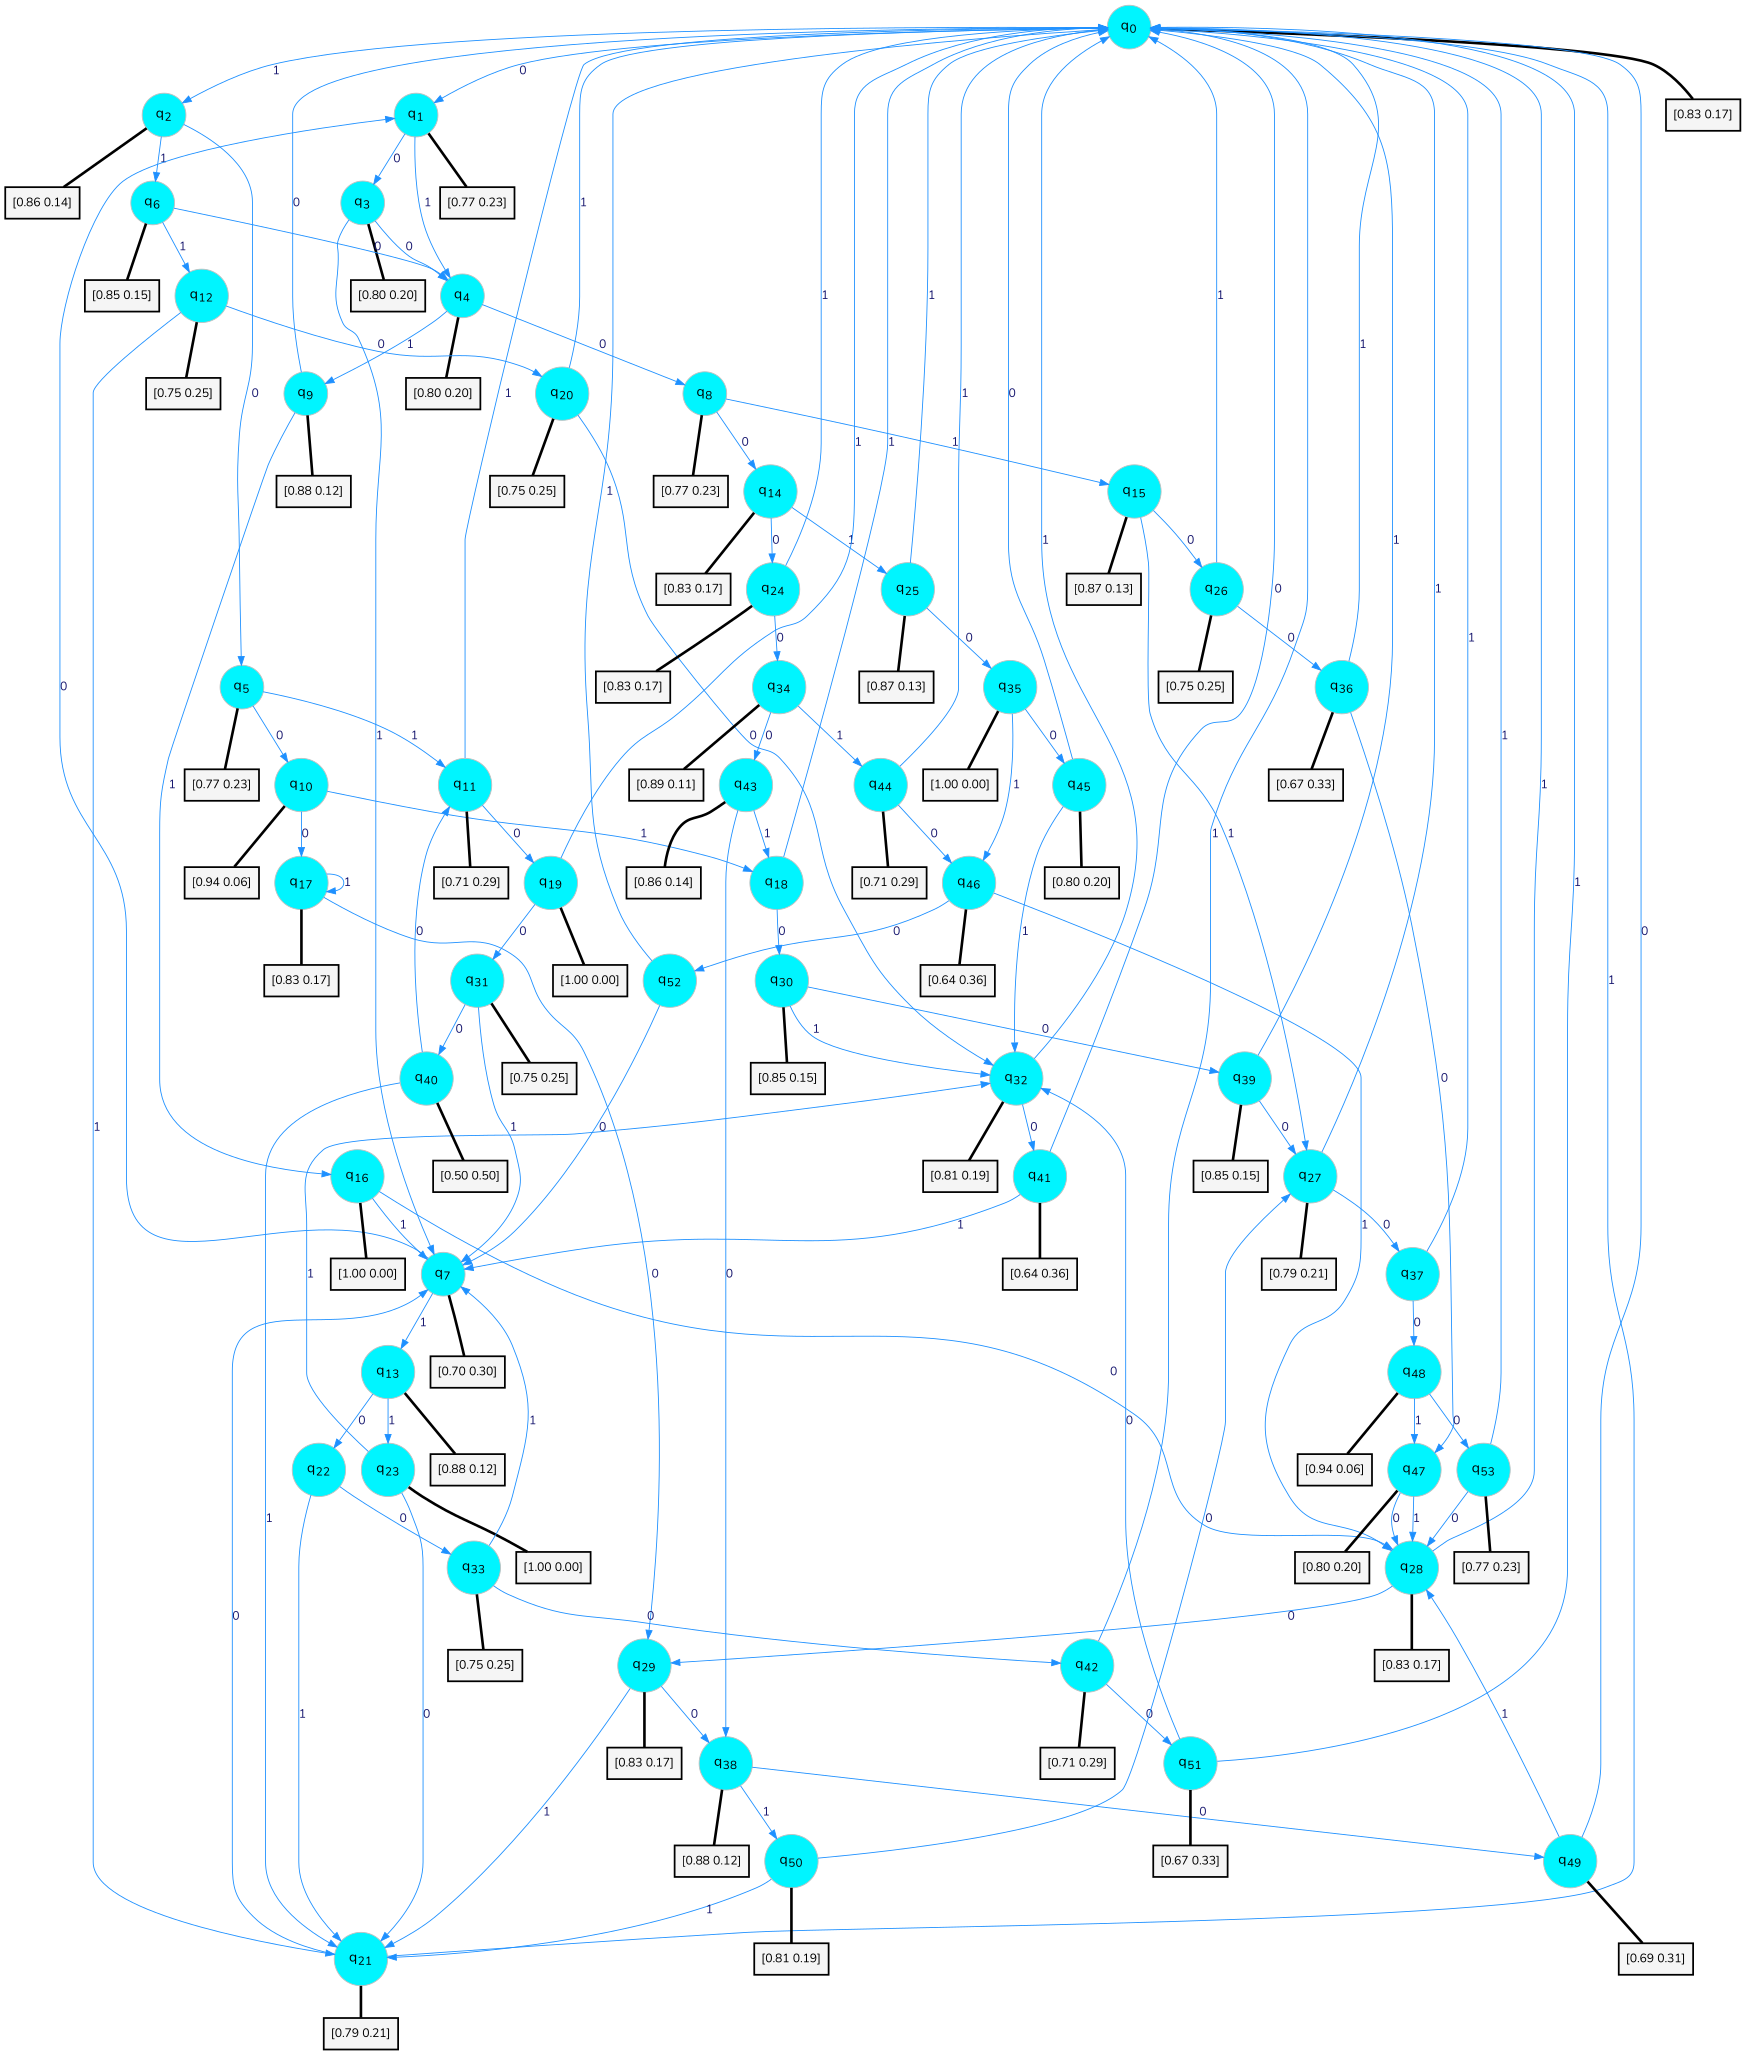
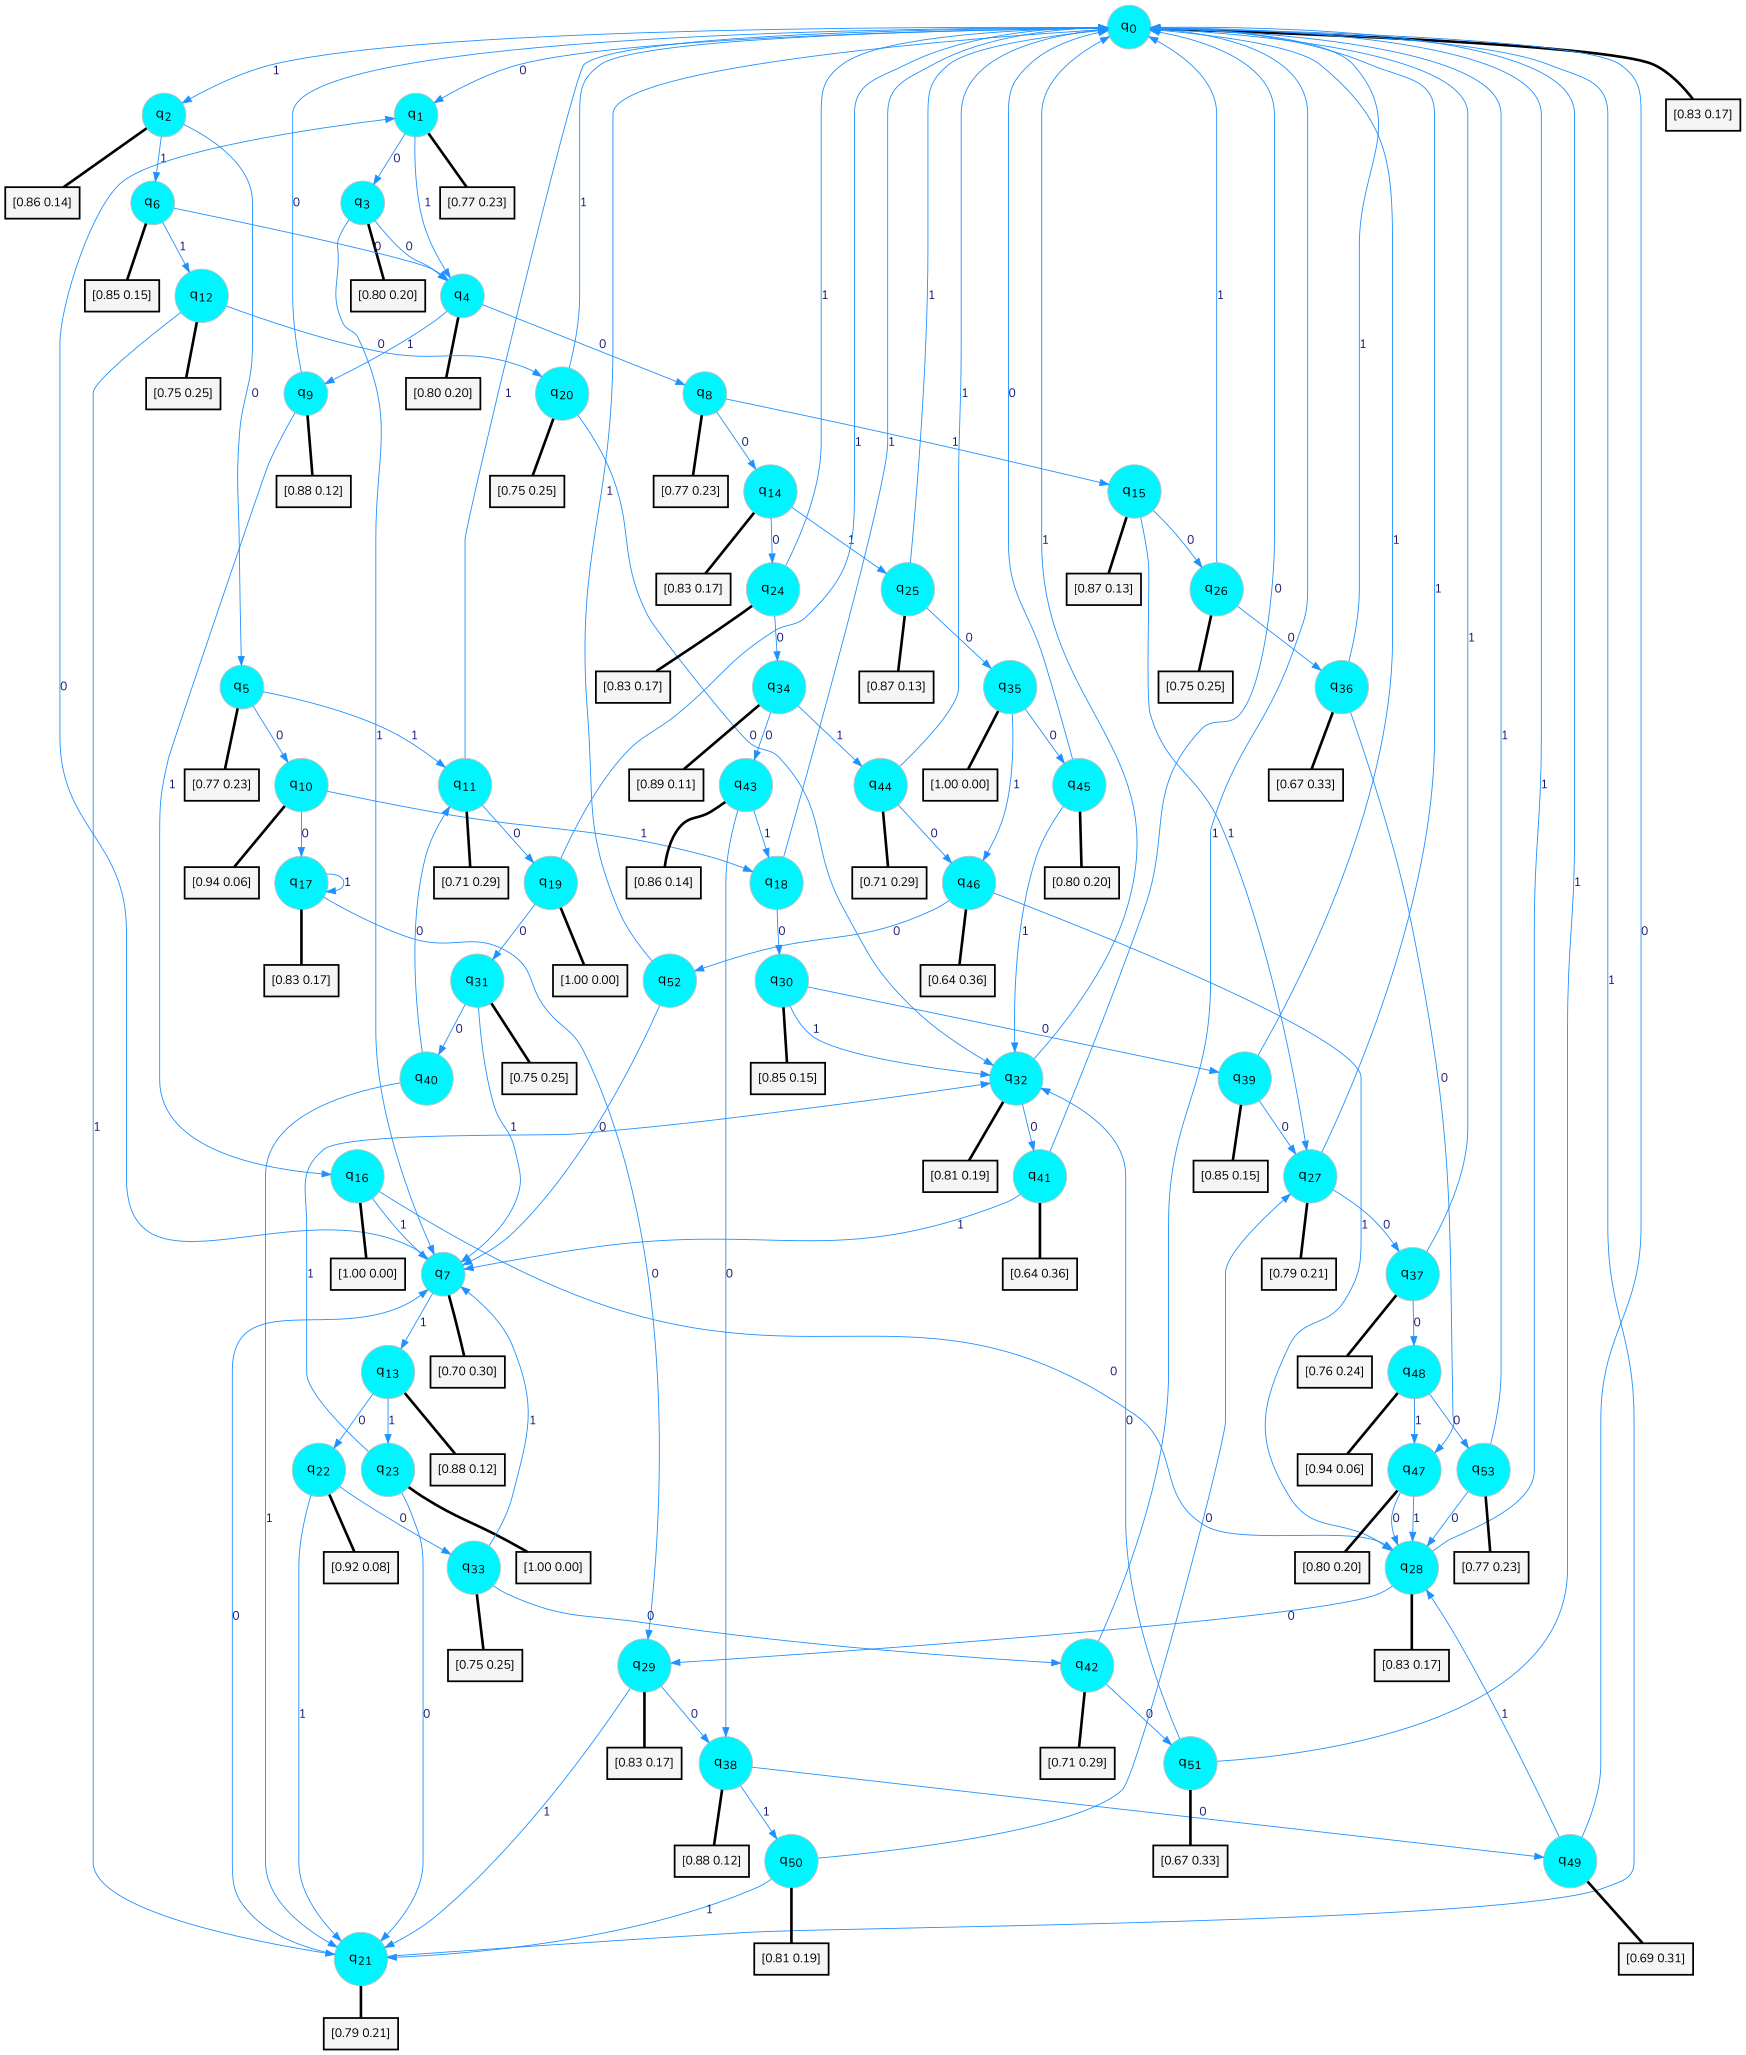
node "[0.50 0.50]": removed
node "[0.76 0.24]": added
node "[0.92 0.08]": added
